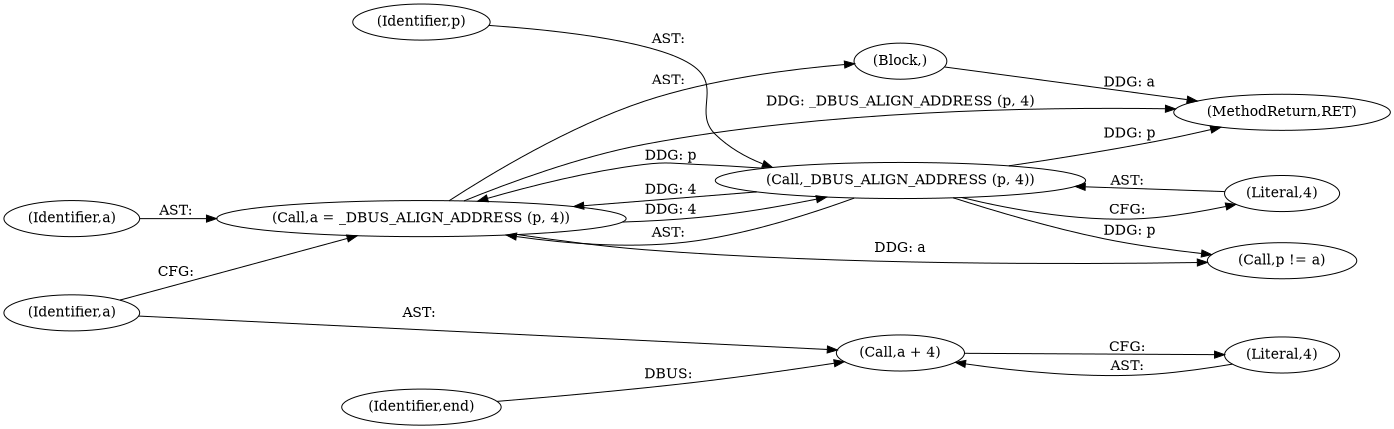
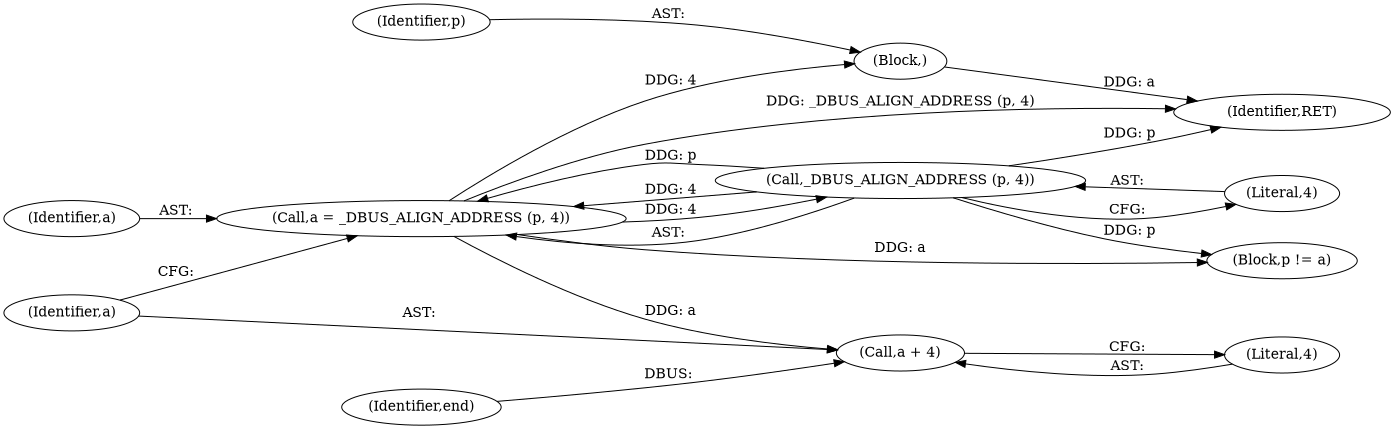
edge "(Identifier,p)" -> "(Call,_DBUS_ALIGN_ADDRESS (p, 4))": now "(Identifier,p)" -> "(Block,)"
edge "(Call,a = _DBUS_ALIGN_ADDRESS (p, 4))" -> "(Block,)": label "AST: " -> "DDG: 4"
node "(MethodReturn,RET)": label "(MethodReturn,RET)" -> "(Identifier,RET)"
node "(Call,p != a)": label "(Call,p != a)" -> "(Block,p != a)"
edge "(Call,a = _DBUS_ALIGN_ADDRESS (p, 4))" -> "(Call,a + 4)": added, label "DDG: a"
